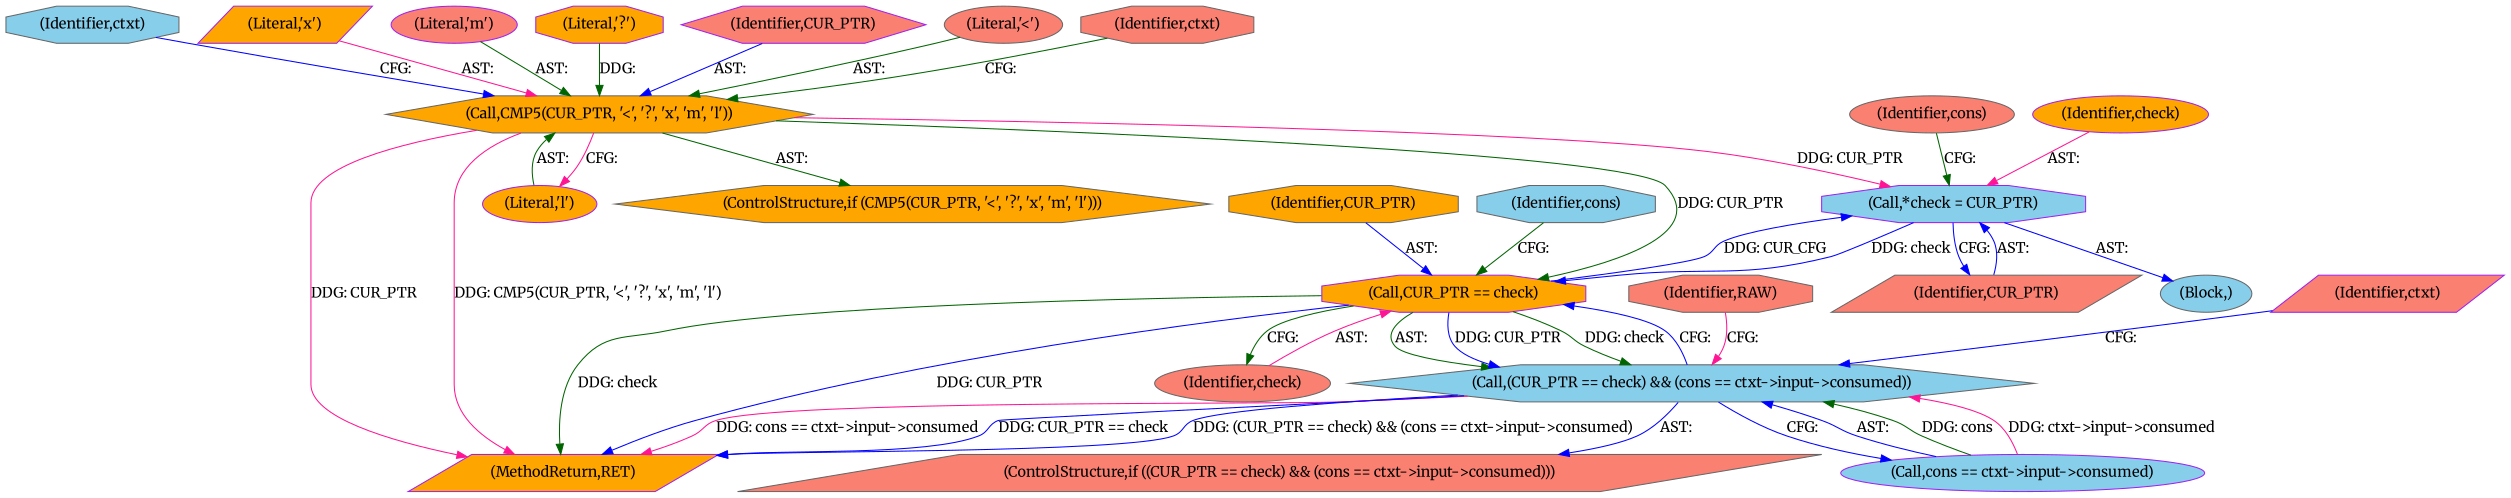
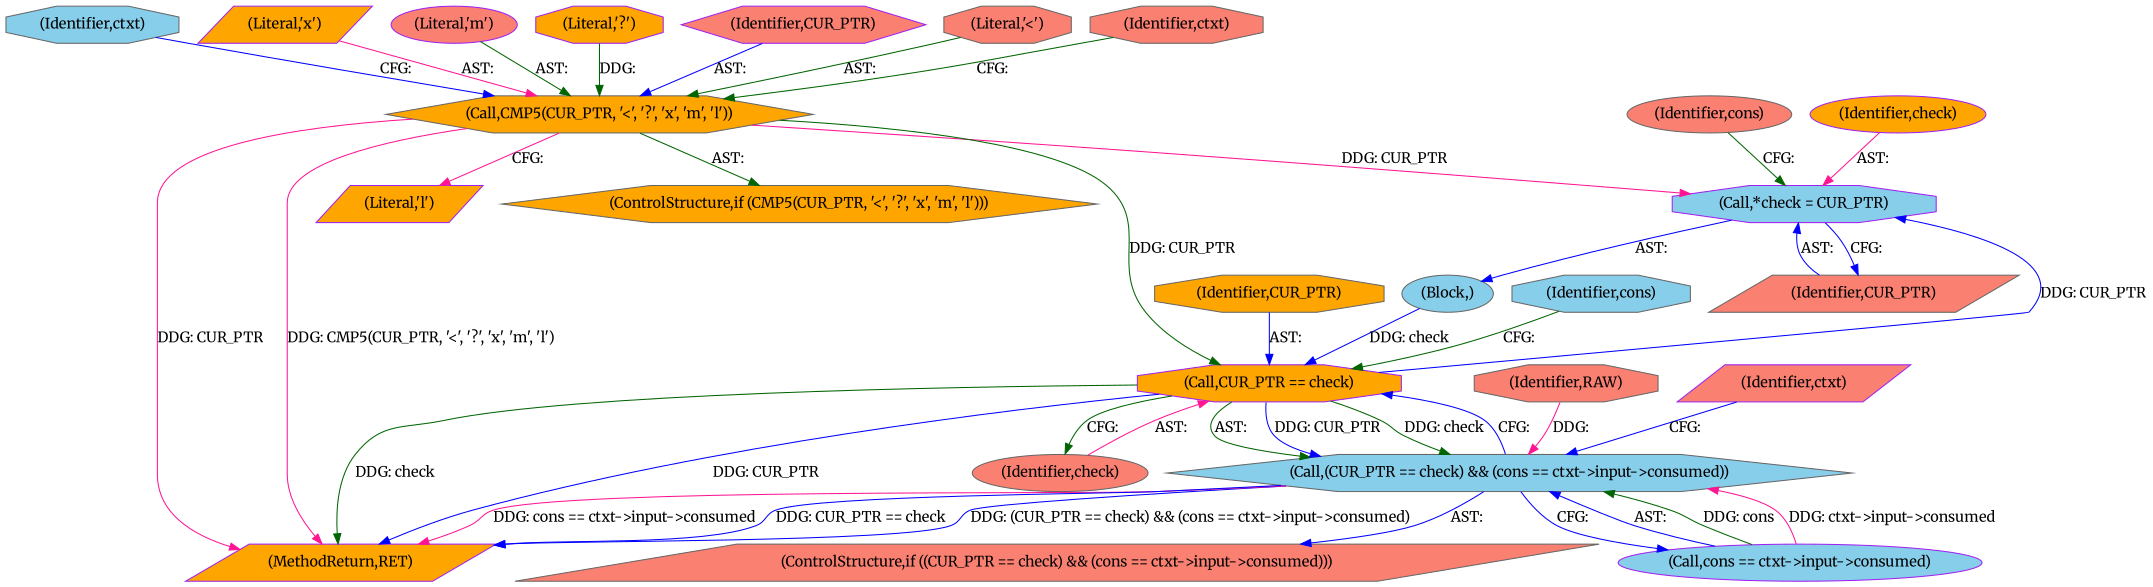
node "(Literal,'<')": shape ellipse -> octagon
edge "(Literal,'l')" -> "(Call,CMP5(CUR_PTR, '<', '?', 'x', 'm', 'l'))": removed, label "AST:"
node "(Literal,'l')": shape ellipse -> parallelogram
edge "(Call,CUR_PTR == check)" -> "(Call,*check = CUR_PTR)": label "DDG: CUR_CFG" -> "DDG: CUR_PTR"
edge "(Call,*check = CUR_PTR)" -> "(Call,CUR_PTR == check)": now "(Block,)" -> "(Call,CUR_PTR == check)"
edge "(Identifier,RAW)" -> "(Call,(CUR_PTR == check) && (cons == ctxt->input->consumed))": label "CFG: " -> "DDG: "
